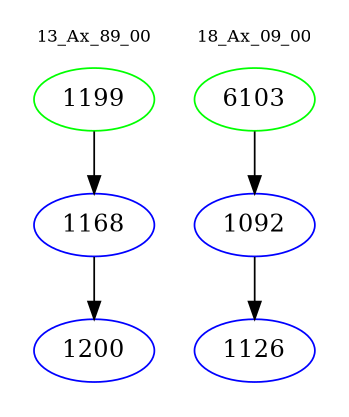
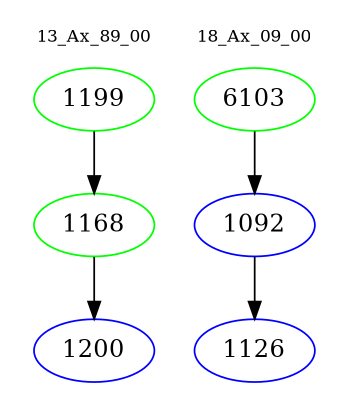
node "1168": color blue -> green
